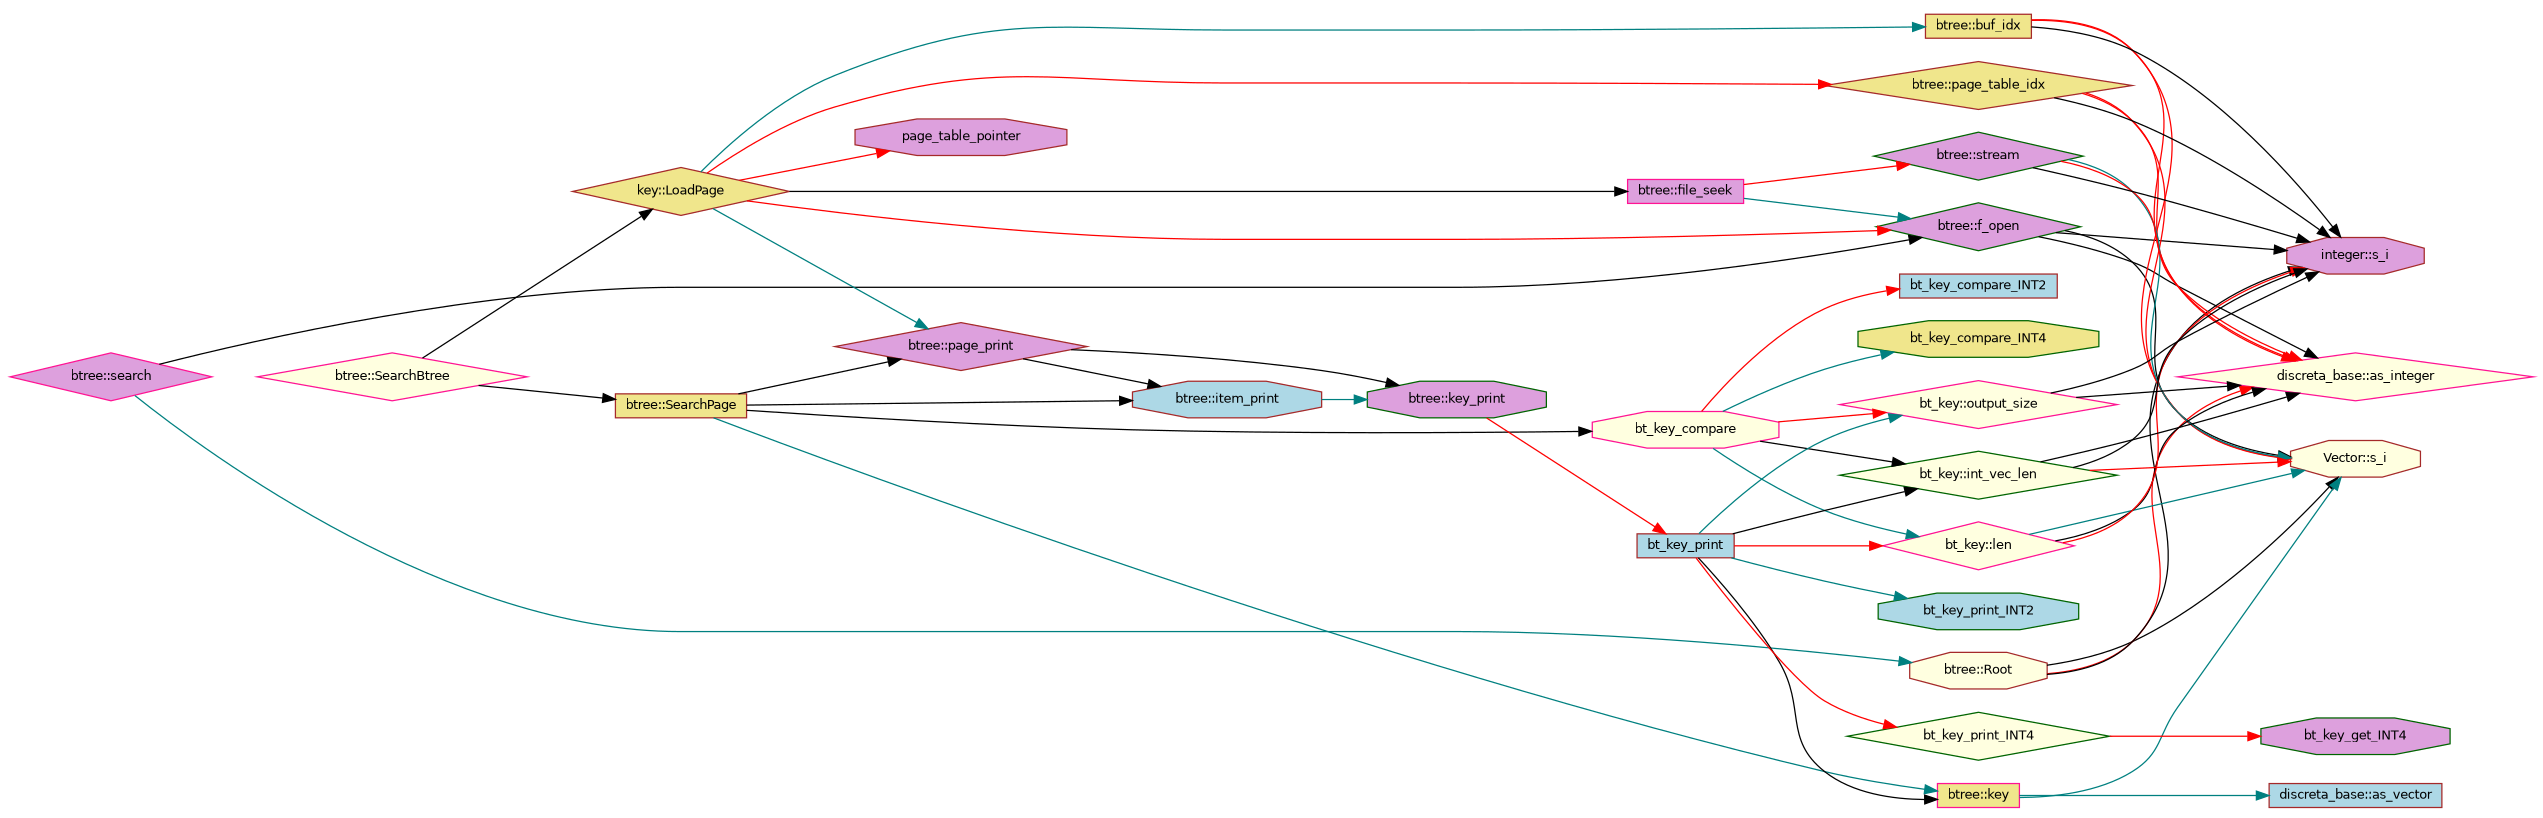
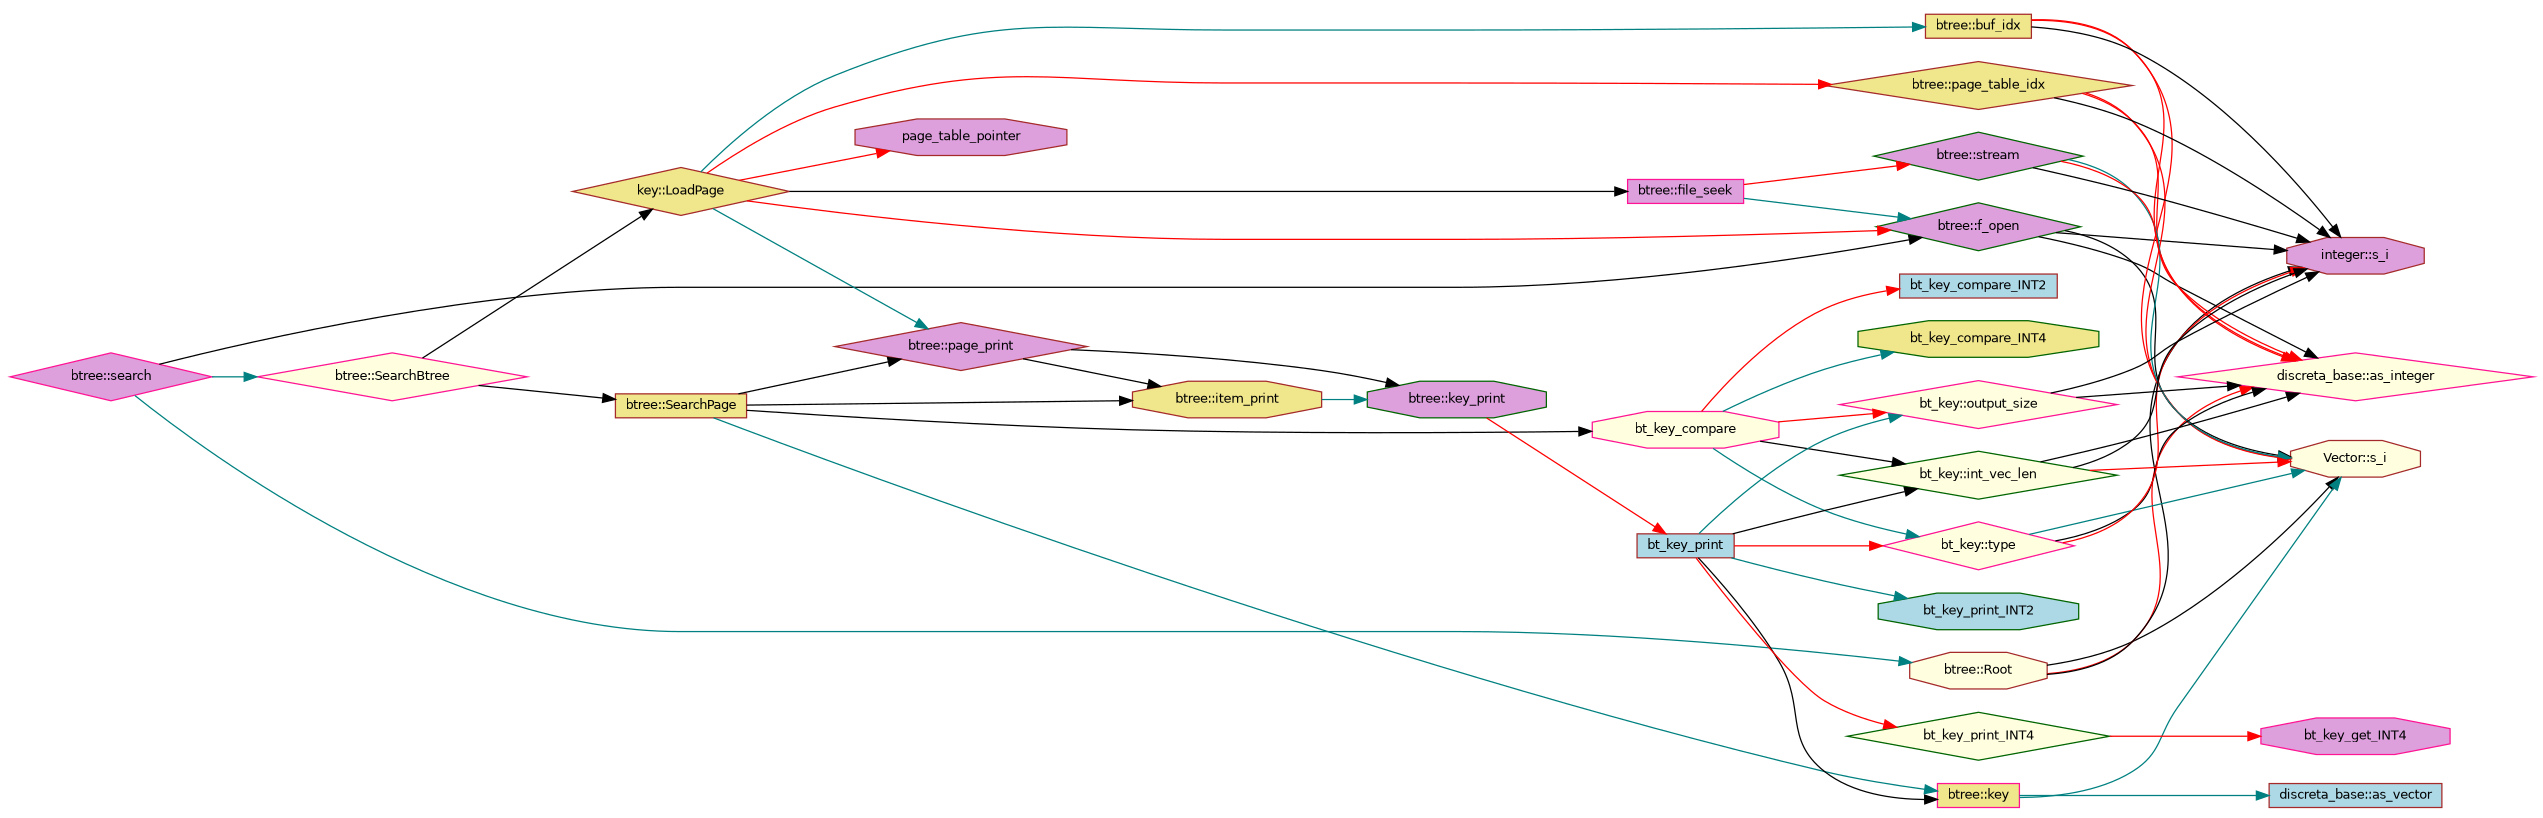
edge "btree::search" -> "btree::SearchBtree": added
node "btree::item_print": fillcolor lightblue -> khaki
node "bt_key::len": label "bt_key::len" -> "bt_key::type"
node "bt_key_get_INT4": color darkgreen -> deeppink
